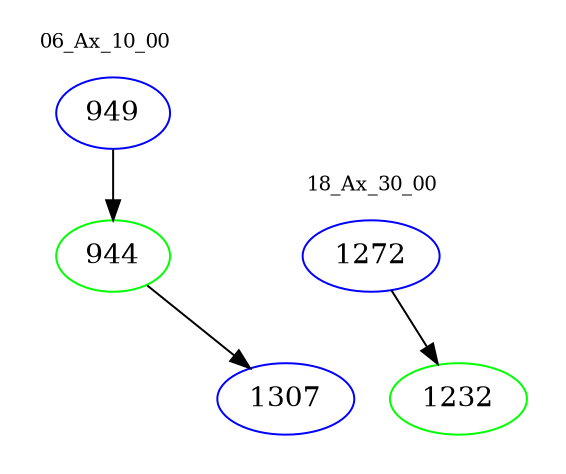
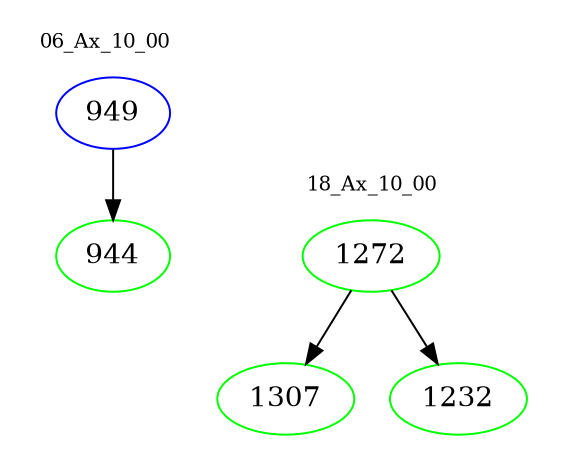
cluster "18_Ax_30_00": label "18_Ax_30_00" -> "18_Ax_10_00"
node "1272": color blue -> green
edge "944" -> "1307": now "1272" -> "1307"
node "1307": color blue -> green
